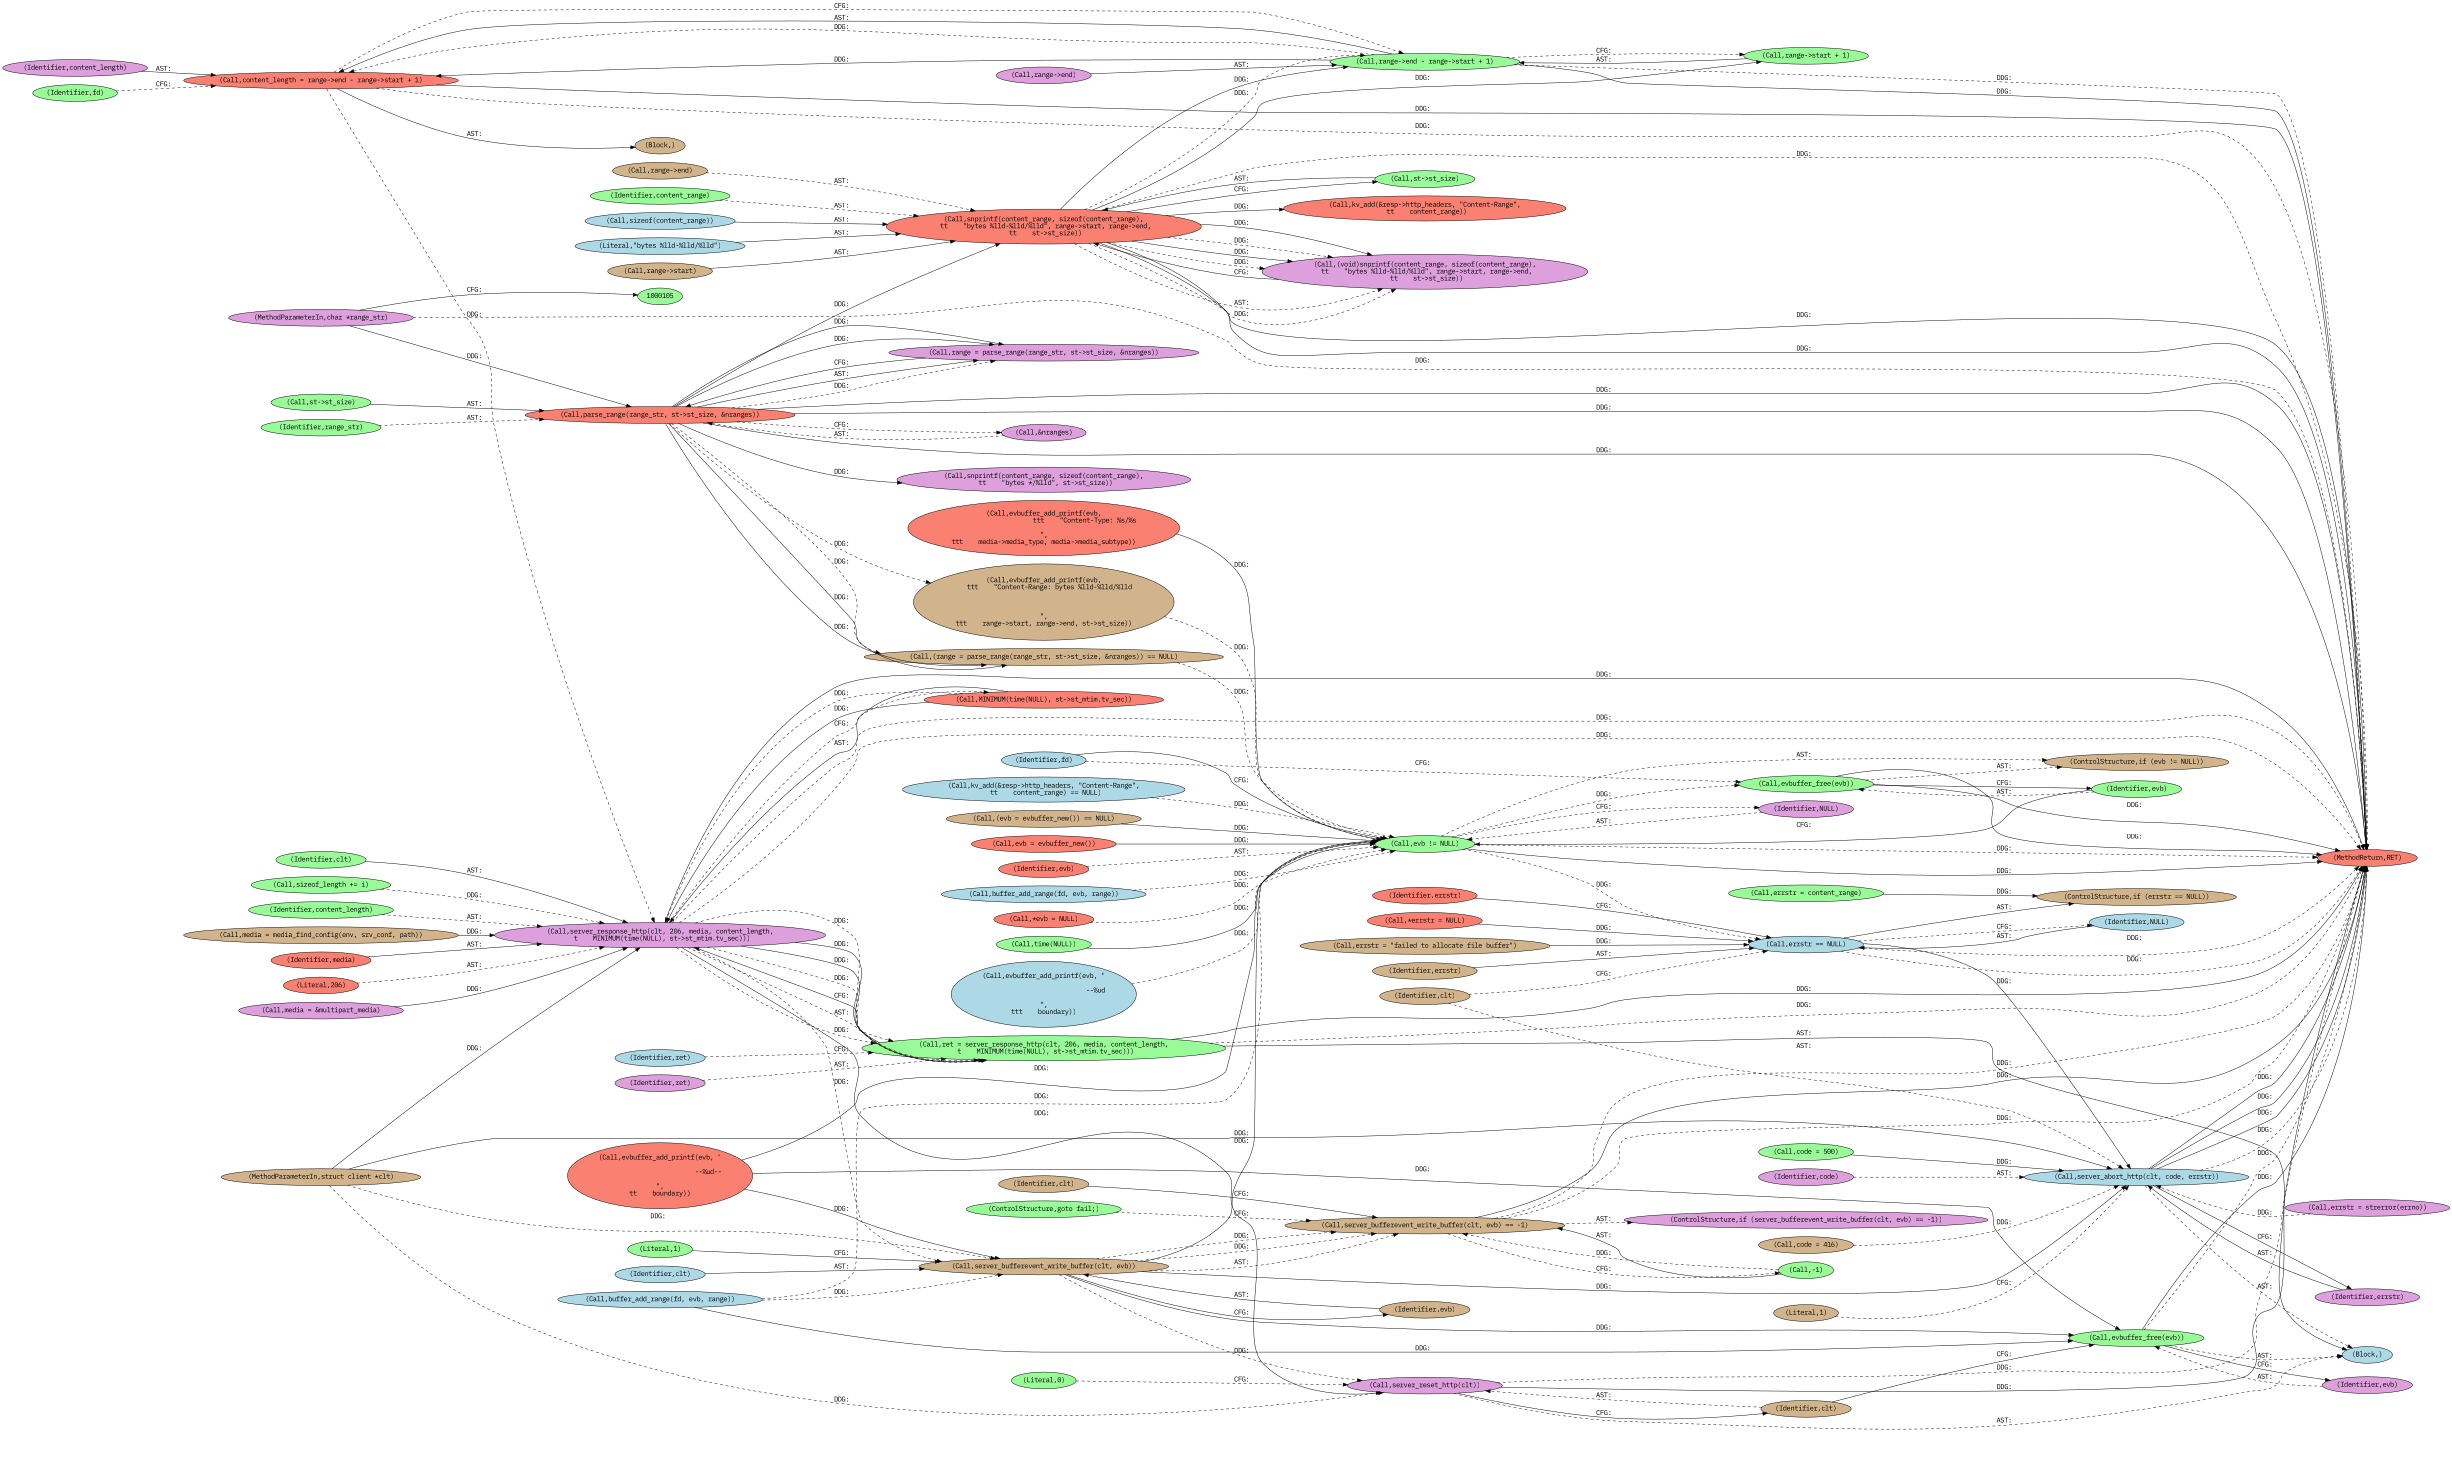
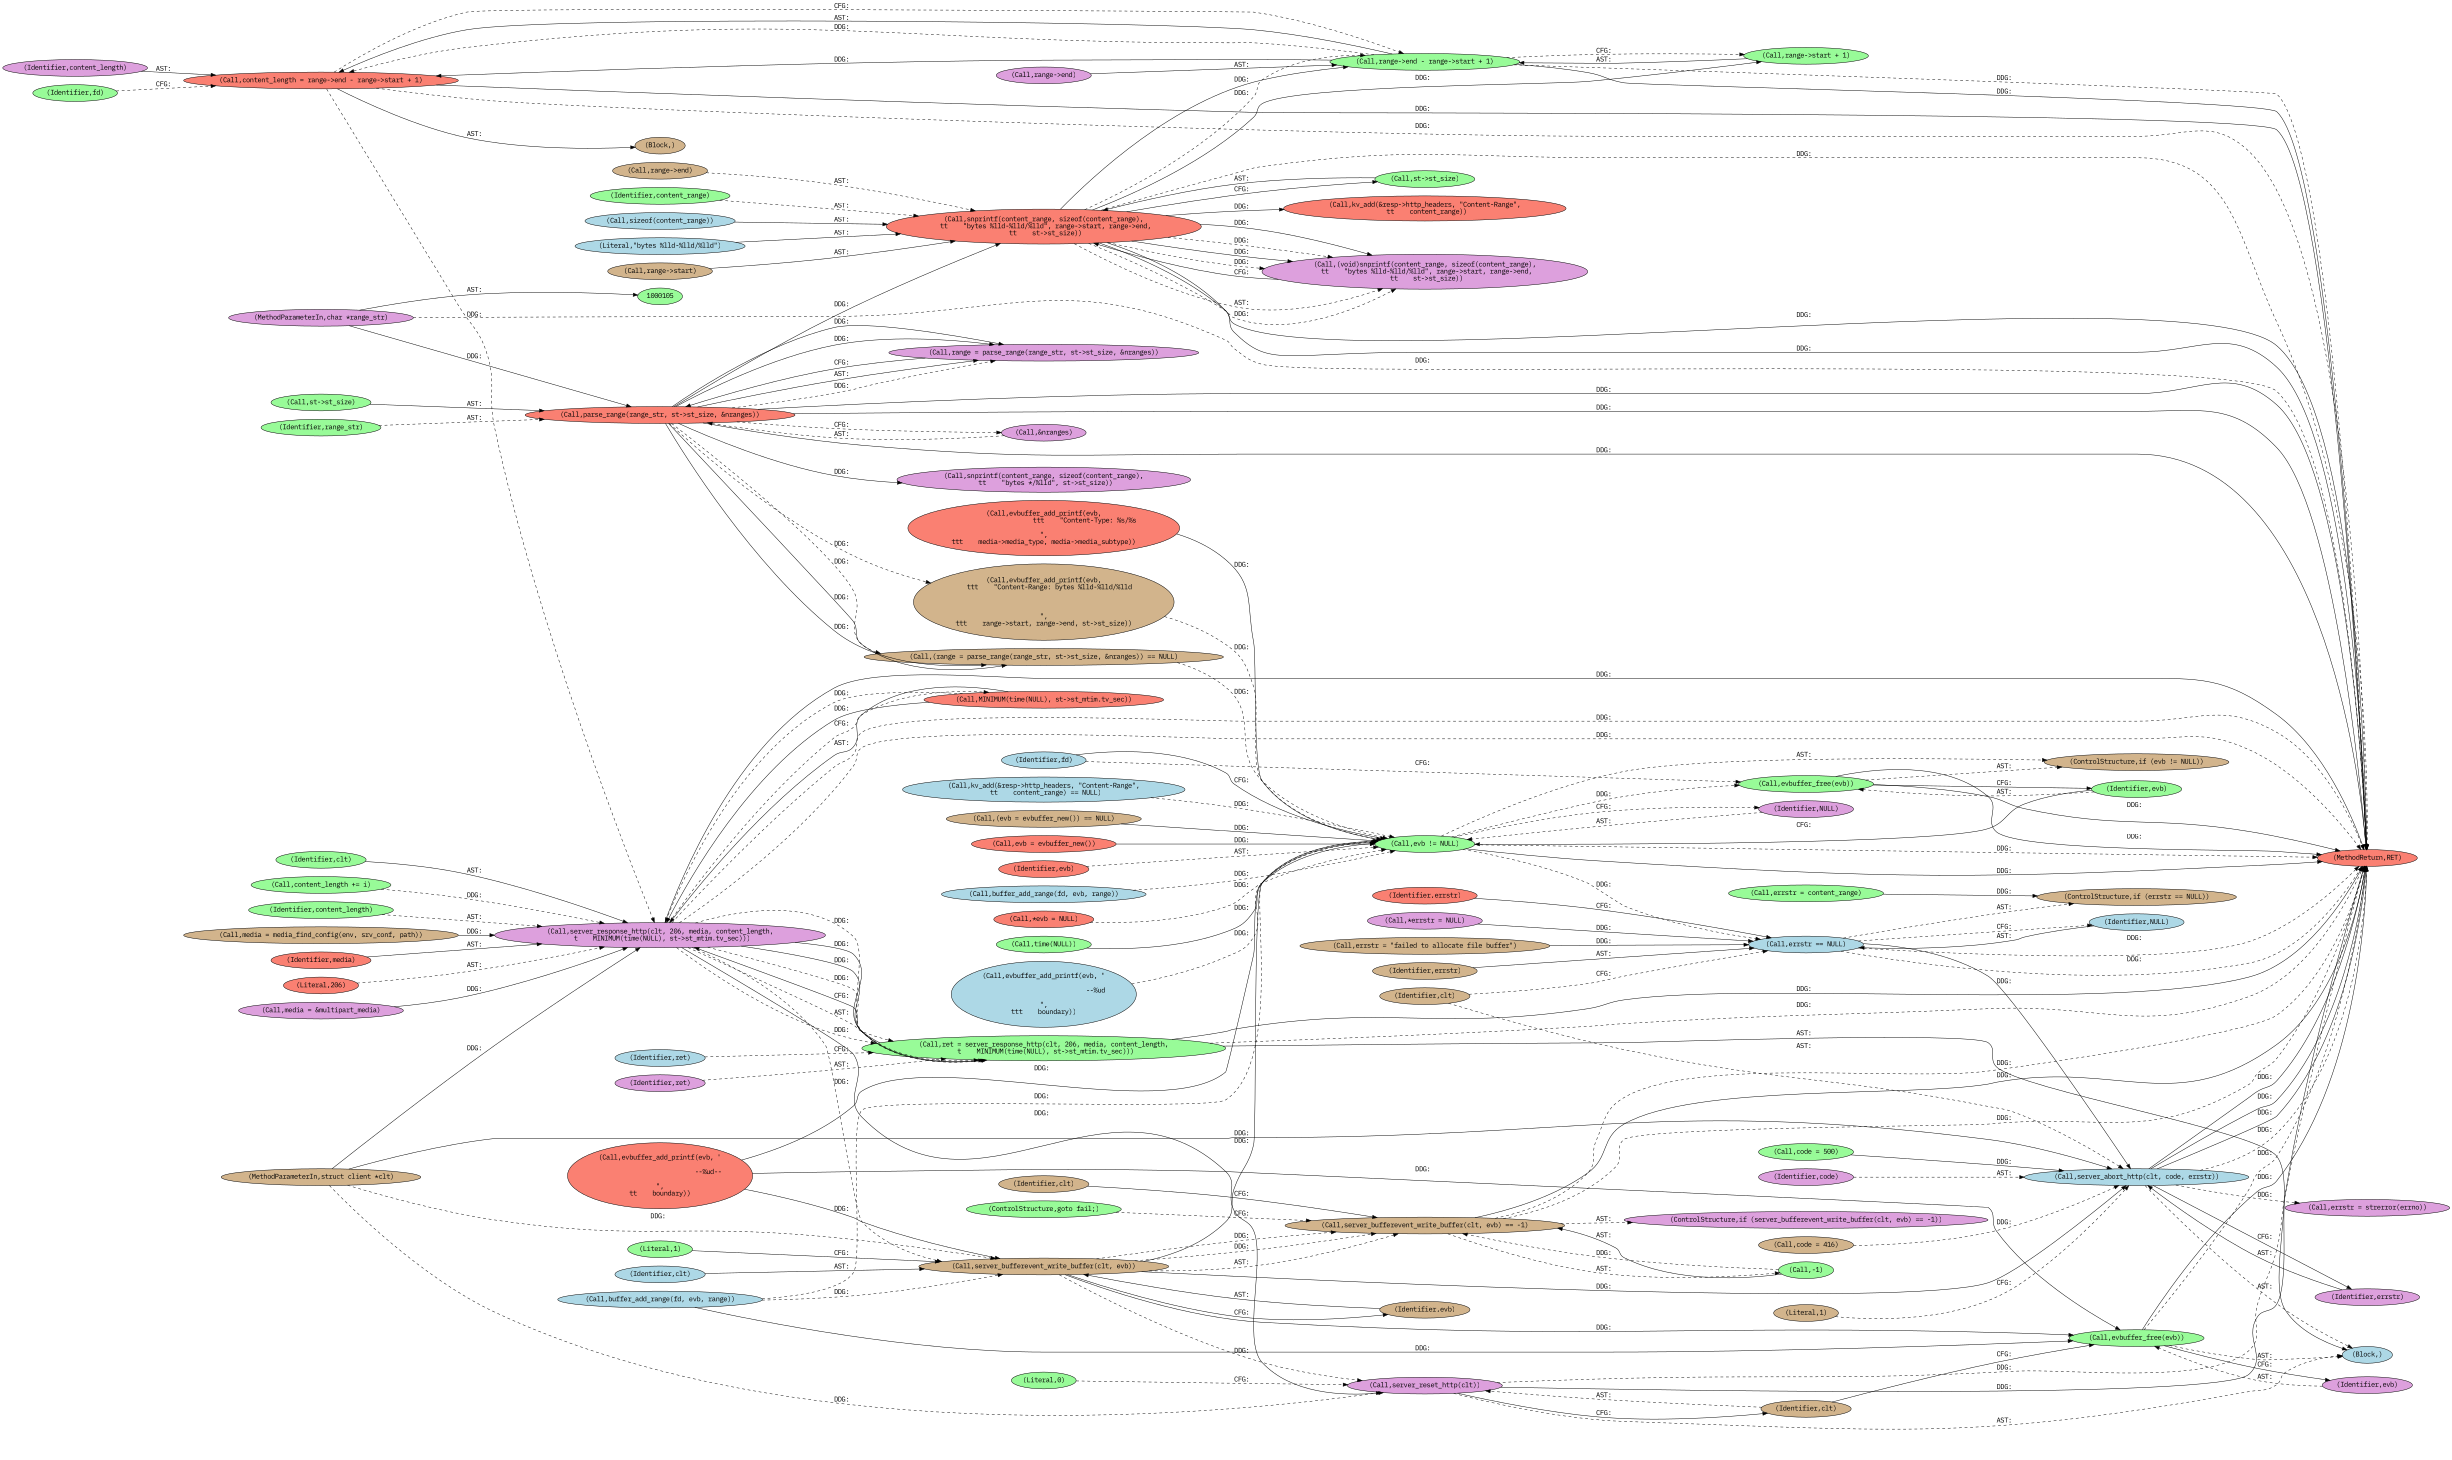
edge "(MethodParameterIn,char *range_str)" -> "1000105": label "CFG: " -> "AST: "
node "(Call,sizeof_length += i)": label "(Call,sizeof_length += i)" -> "(Call,content_length += i)"
edge "(Call,errstr == NULL)" -> "(ControlStructure,if (errstr == NULL))": style solid -> dashed
node "(Call,*errstr = NULL)": fillcolor salmon -> plum
edge "(Call,errstr = strerror(errno))" -> "(Call,server_abort_http(clt, code, errstr))": reversed
edge "(Call,server_bufferevent_write_buffer(clt, evb) == -1)" -> "(Call,-1)": label "CFG: " -> "AST: "
